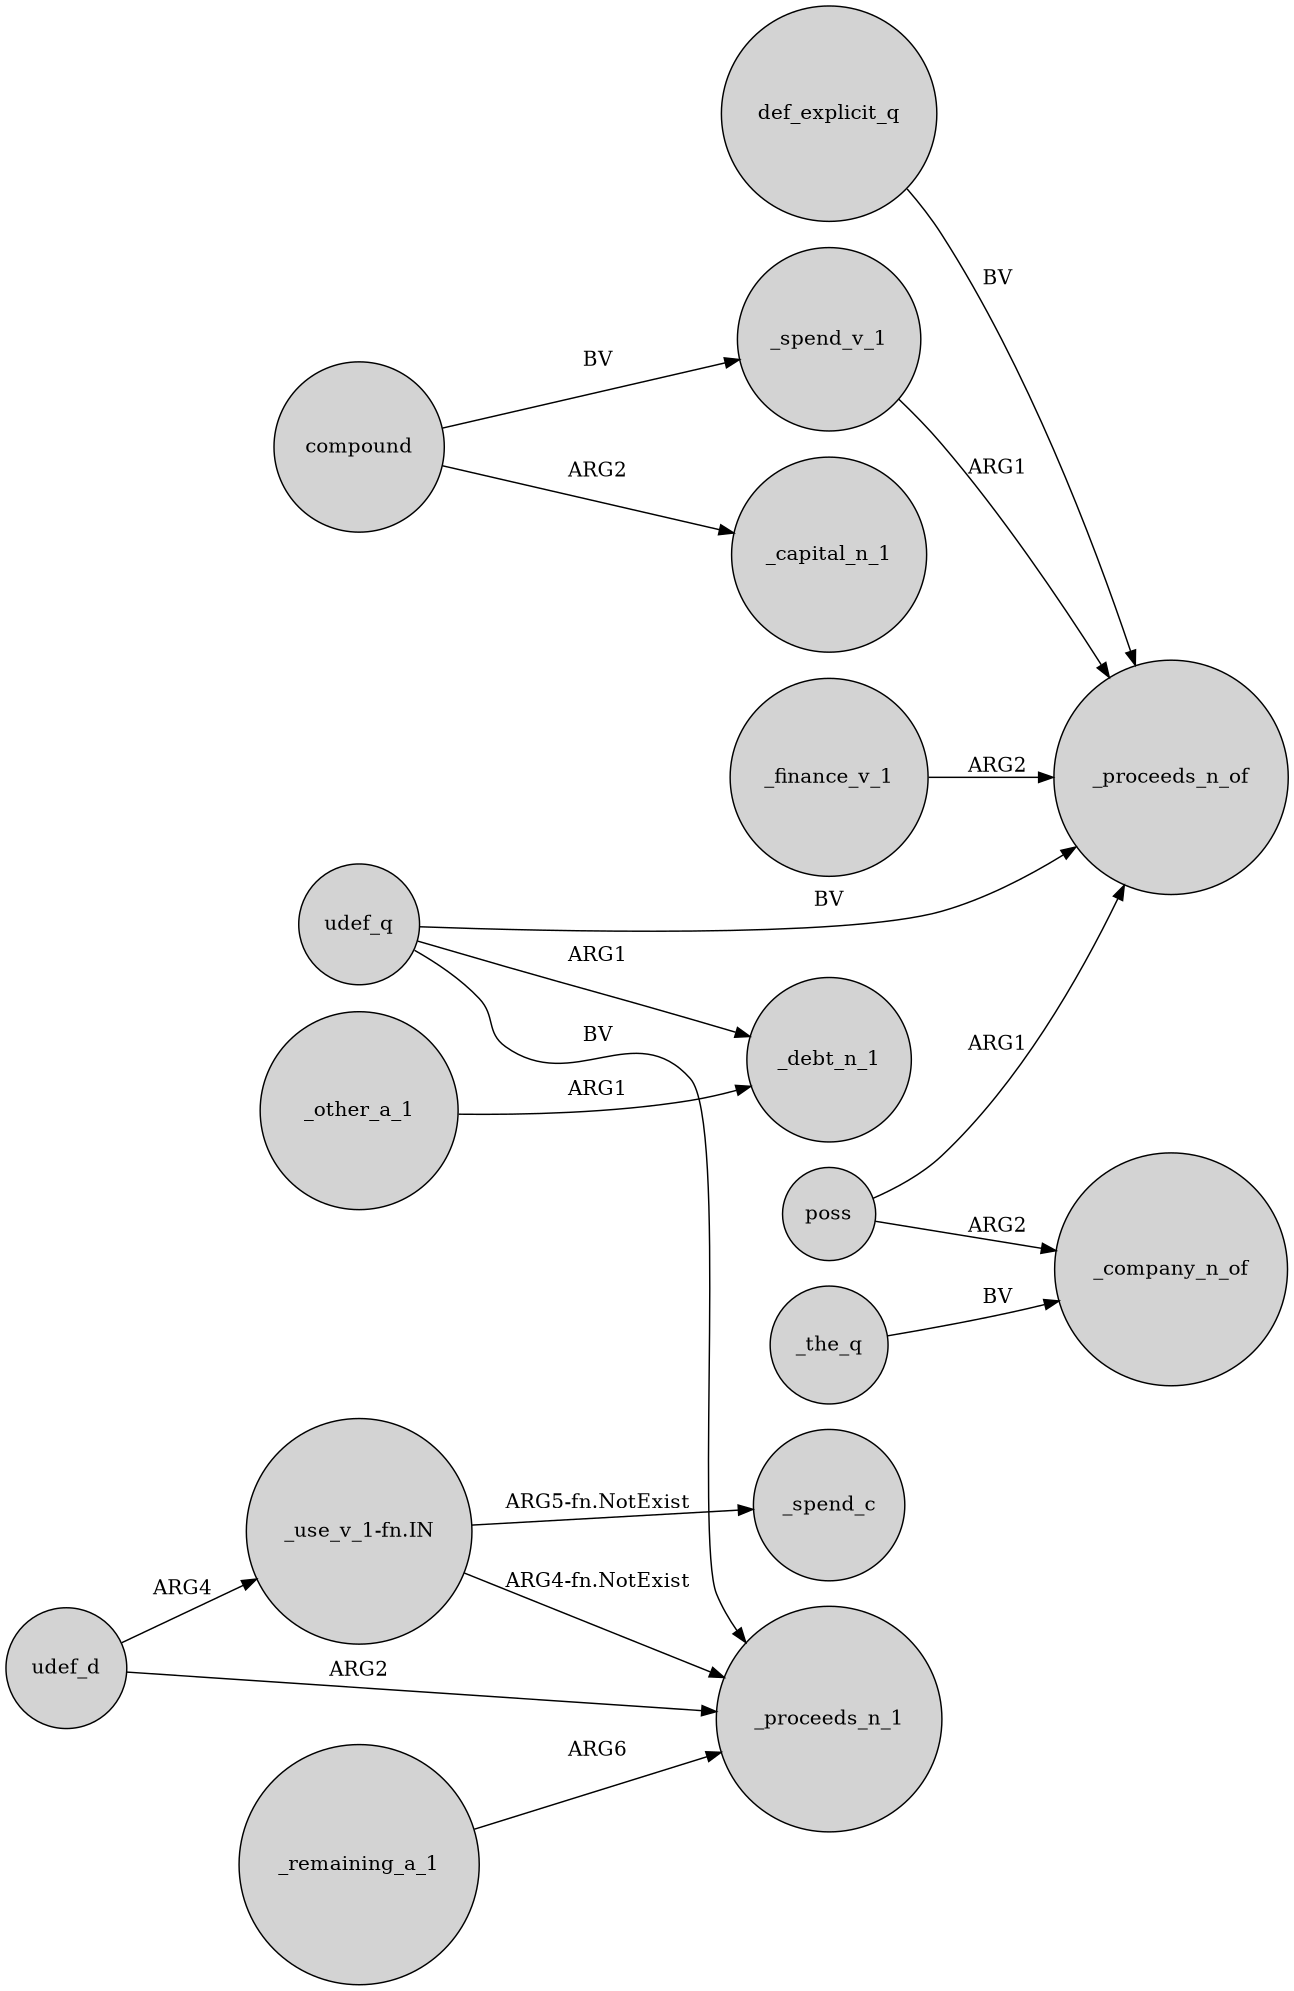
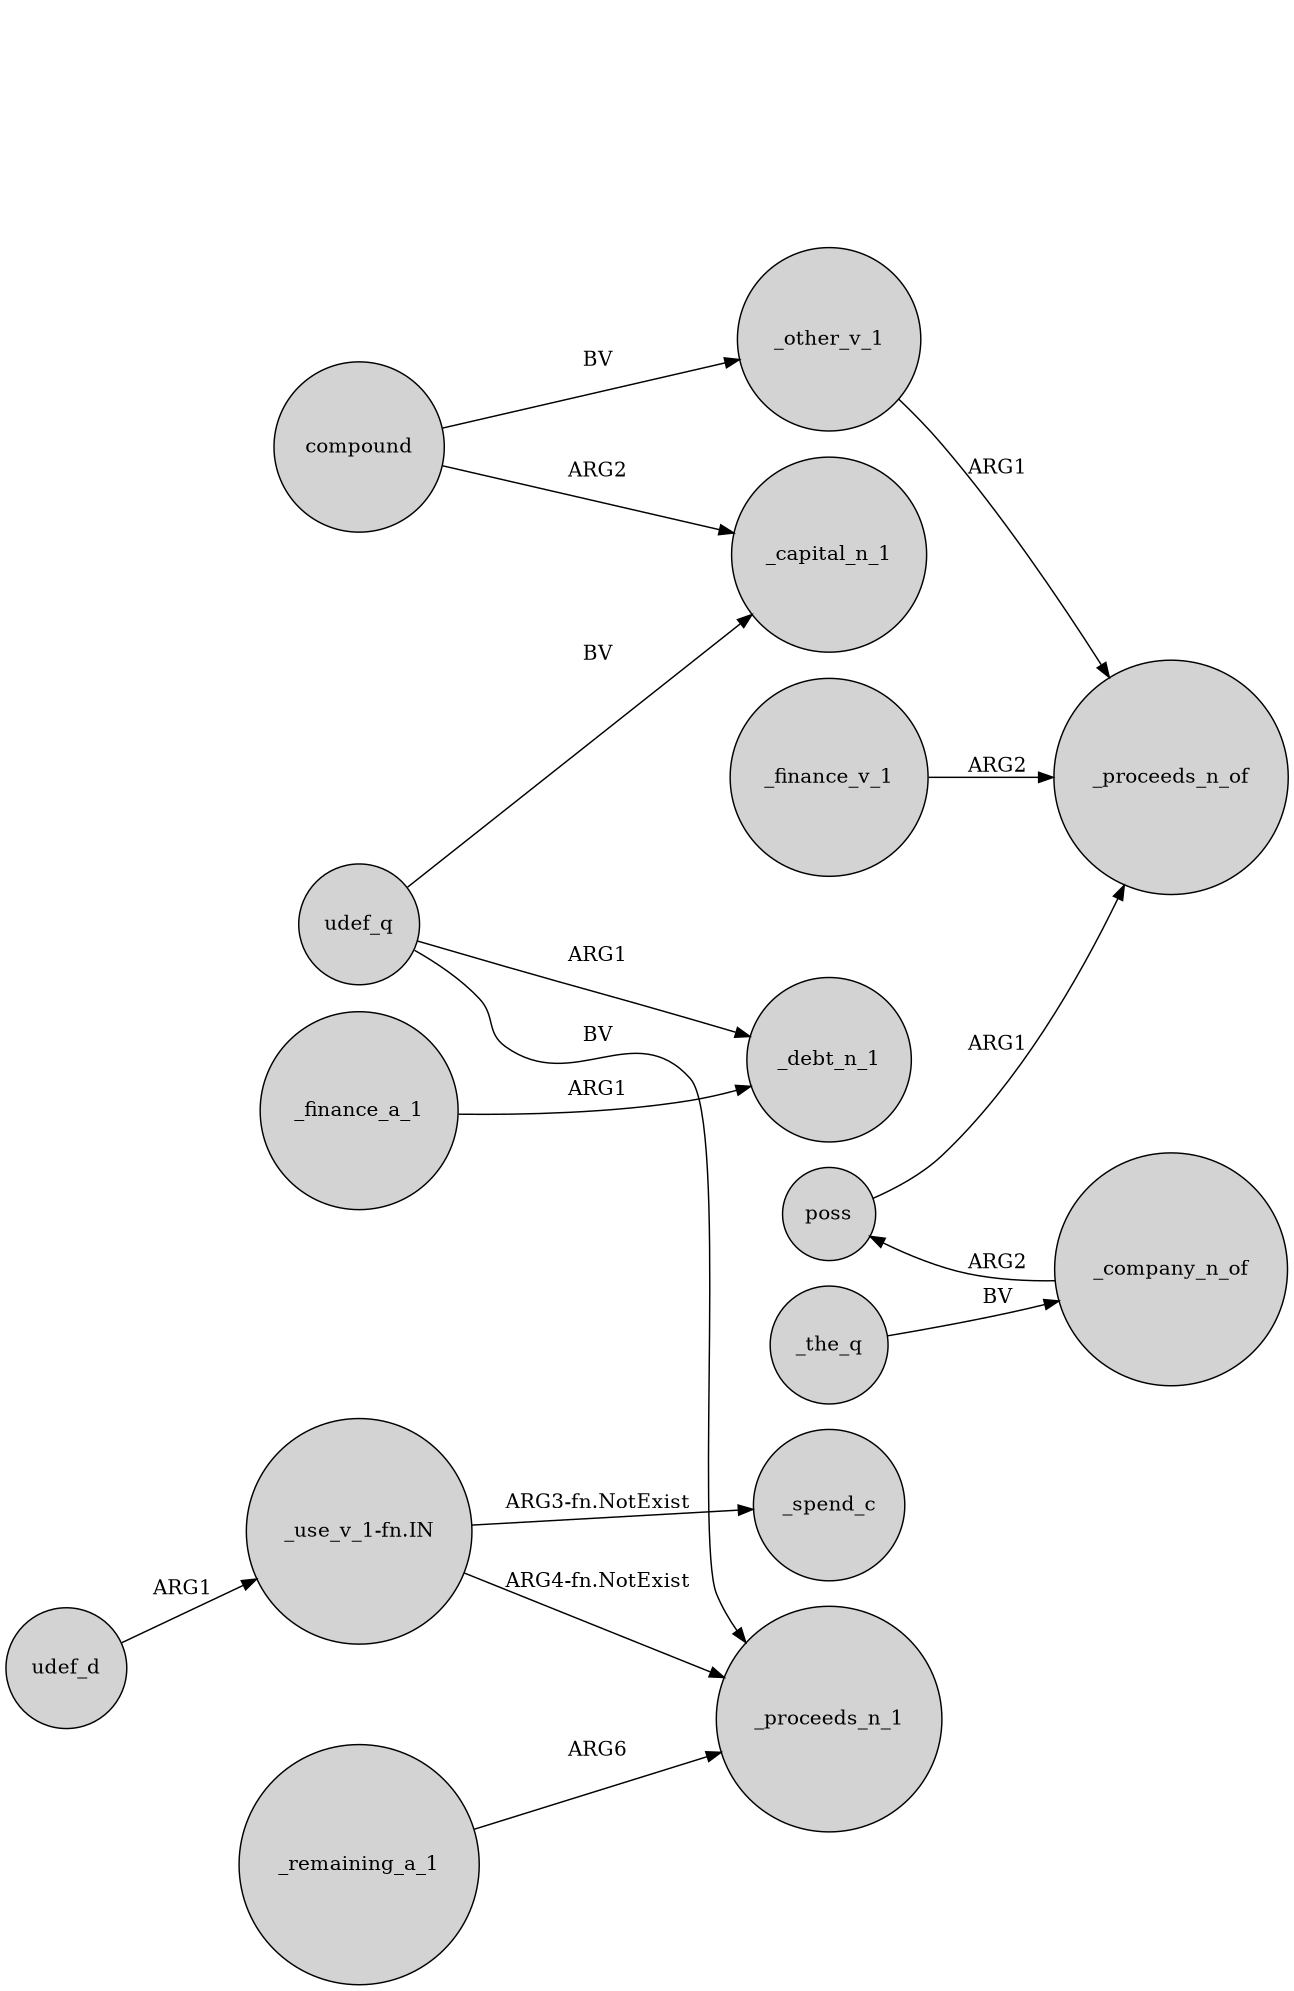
node "def_explicit_q": removed
node "_spend_v_1": label "_spend_v_1" -> "_other_v_1"
edge "udef_q" -> "_proceeds_n_of": now "udef_q" -> "_capital_n_1"
node "_other_a_1": label "_other_a_1" -> "_finance_a_1"
edge "poss" -> "_company_n_of": reversed
edge "_use_v_1-fn.IN" -> "_spend_c": label "ARG5-fn.NotExist" -> "ARG3-fn.NotExist"
edge "udef_d" -> "_use_v_1-fn.IN": label "ARG4" -> "ARG1"
edge "udef_d" -> "_proceeds_n_1": removed, label "ARG2"
